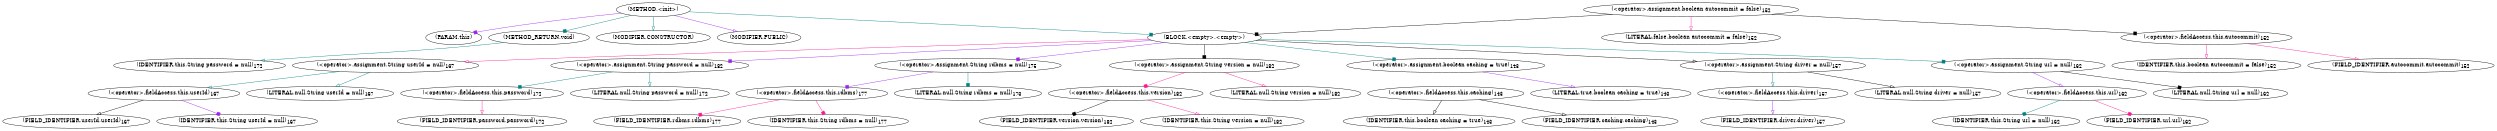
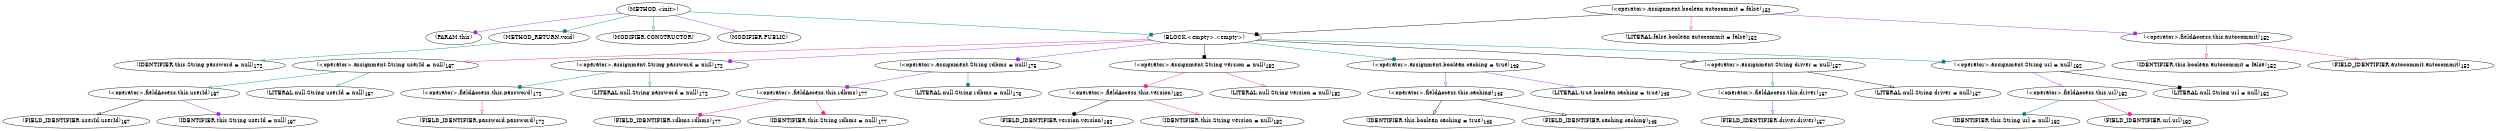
edge "(<operator>.assignment,boolean autocommit = false)" -> "(<operator>.fieldAccess,this.autocommit)": color black -> purple
node "(<operator>.assignment,String password = null)": text "182" -> "172"
edge "(<operator>.assignment,boolean caching = true)" -> "(<operator>.fieldAccess,this.caching)": added
